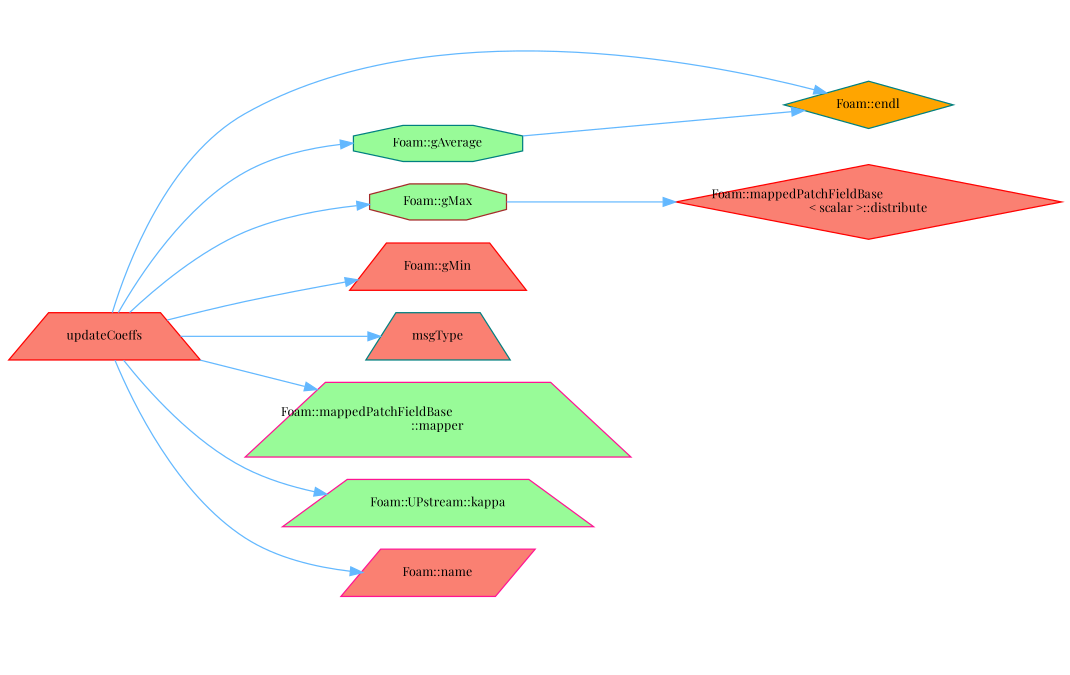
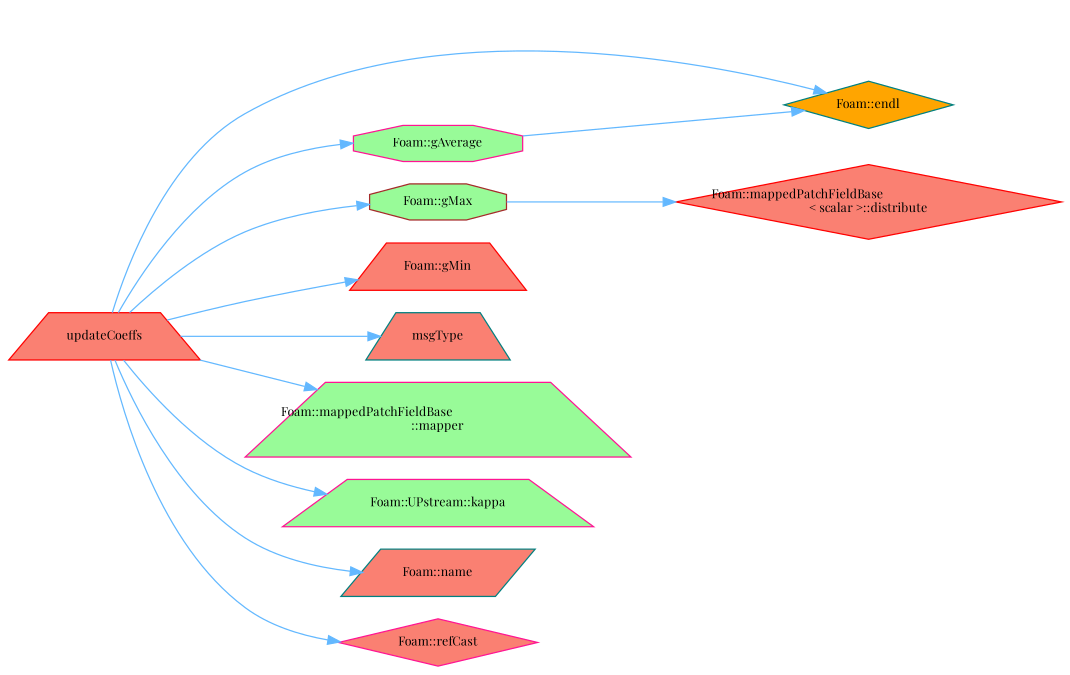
node "Foam::gAverage": color teal -> deeppink
node "Foam::name": color deeppink -> teal
node "Foam::refCast": added
